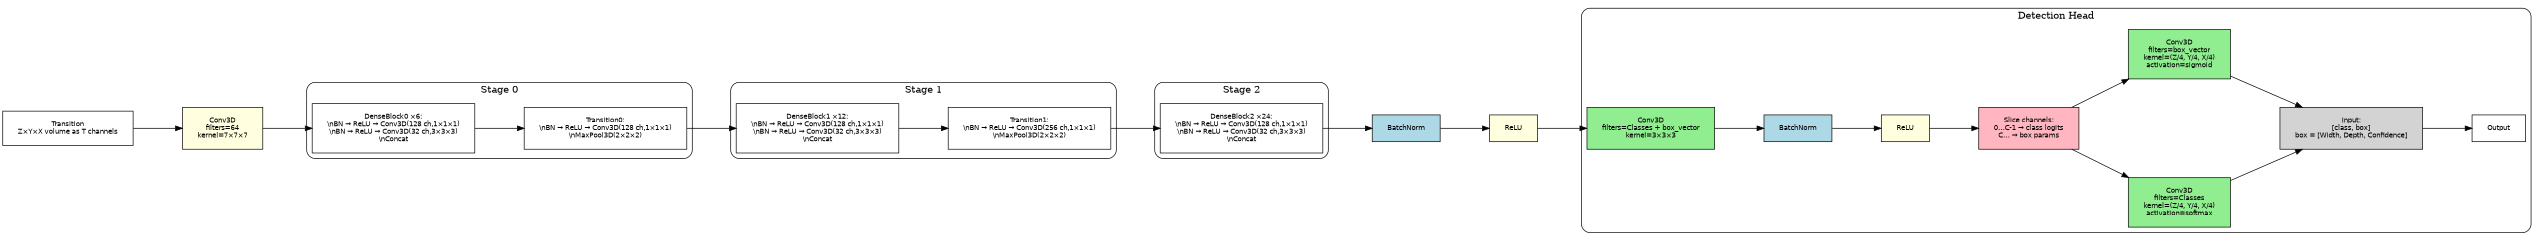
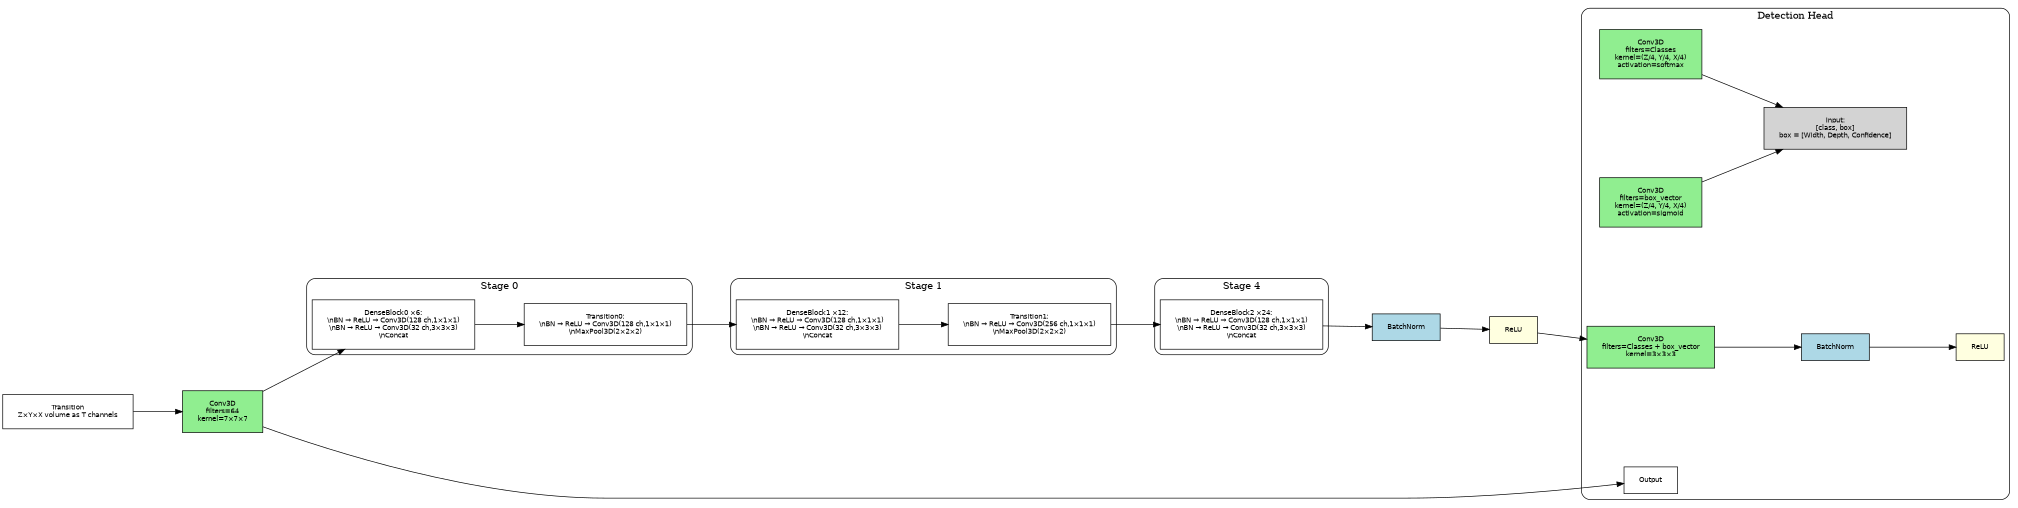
cluster "Stage 2": label "Stage 2" -> "Stage 4"
node "Conv3D filters=64 kernel=7×7×7": fillcolor lightyellow -> lightgreen
node "Slice channels: 0…C-1 → class logits C… → box params": removed
edge "Input: [class, box] box = [Width, Depth, Confidence]" -> "Output": now "Conv3D filters=64 kernel=7×7×7" -> "Output"
